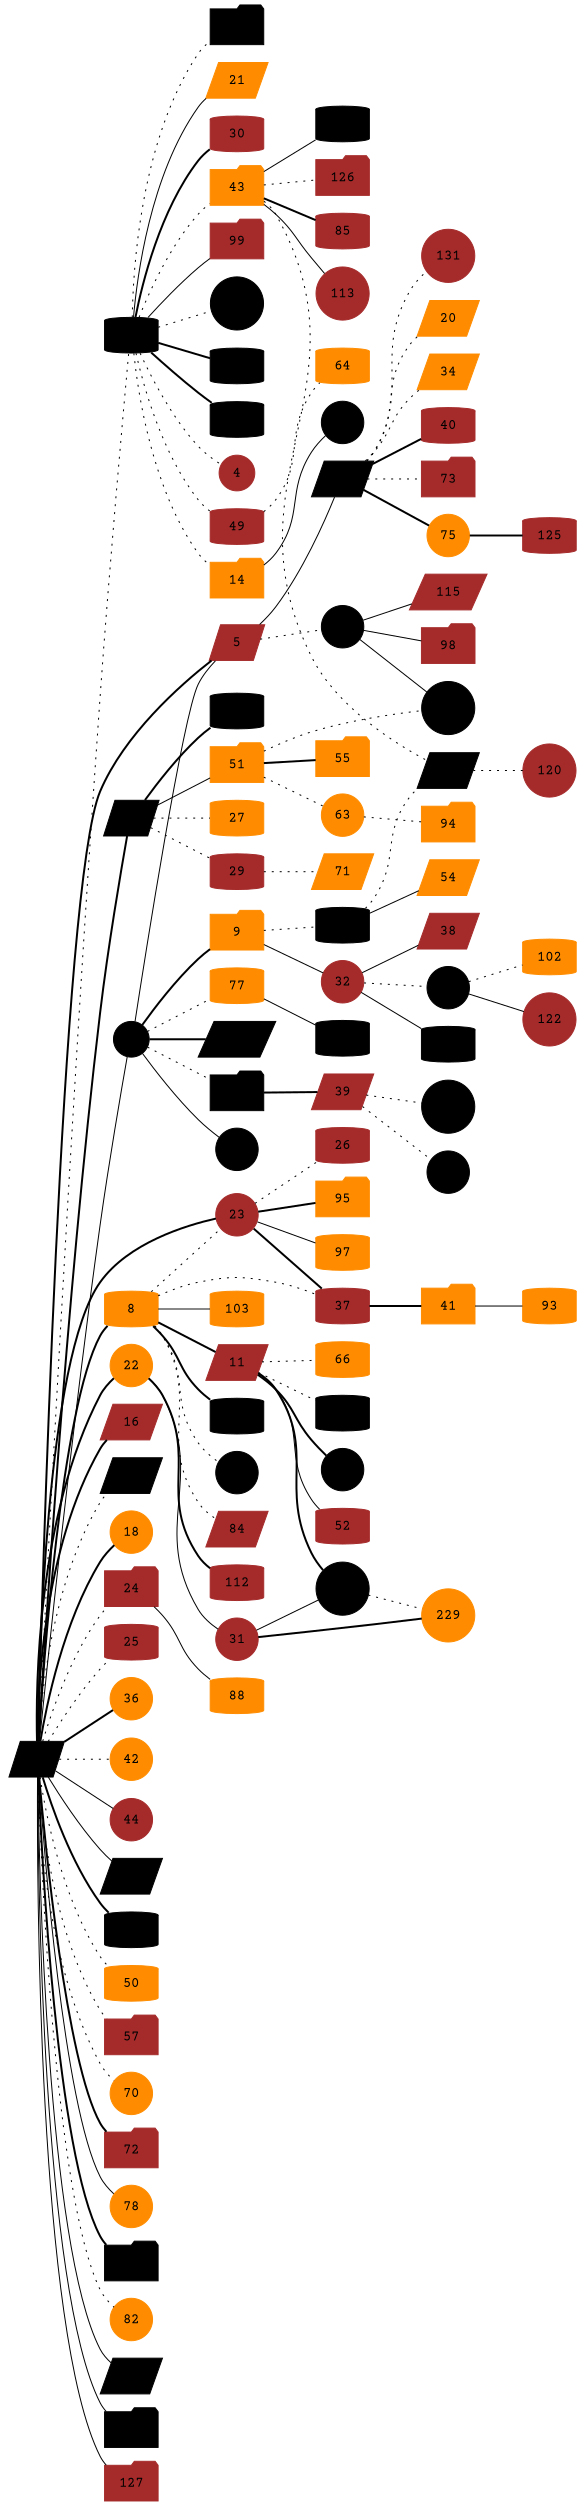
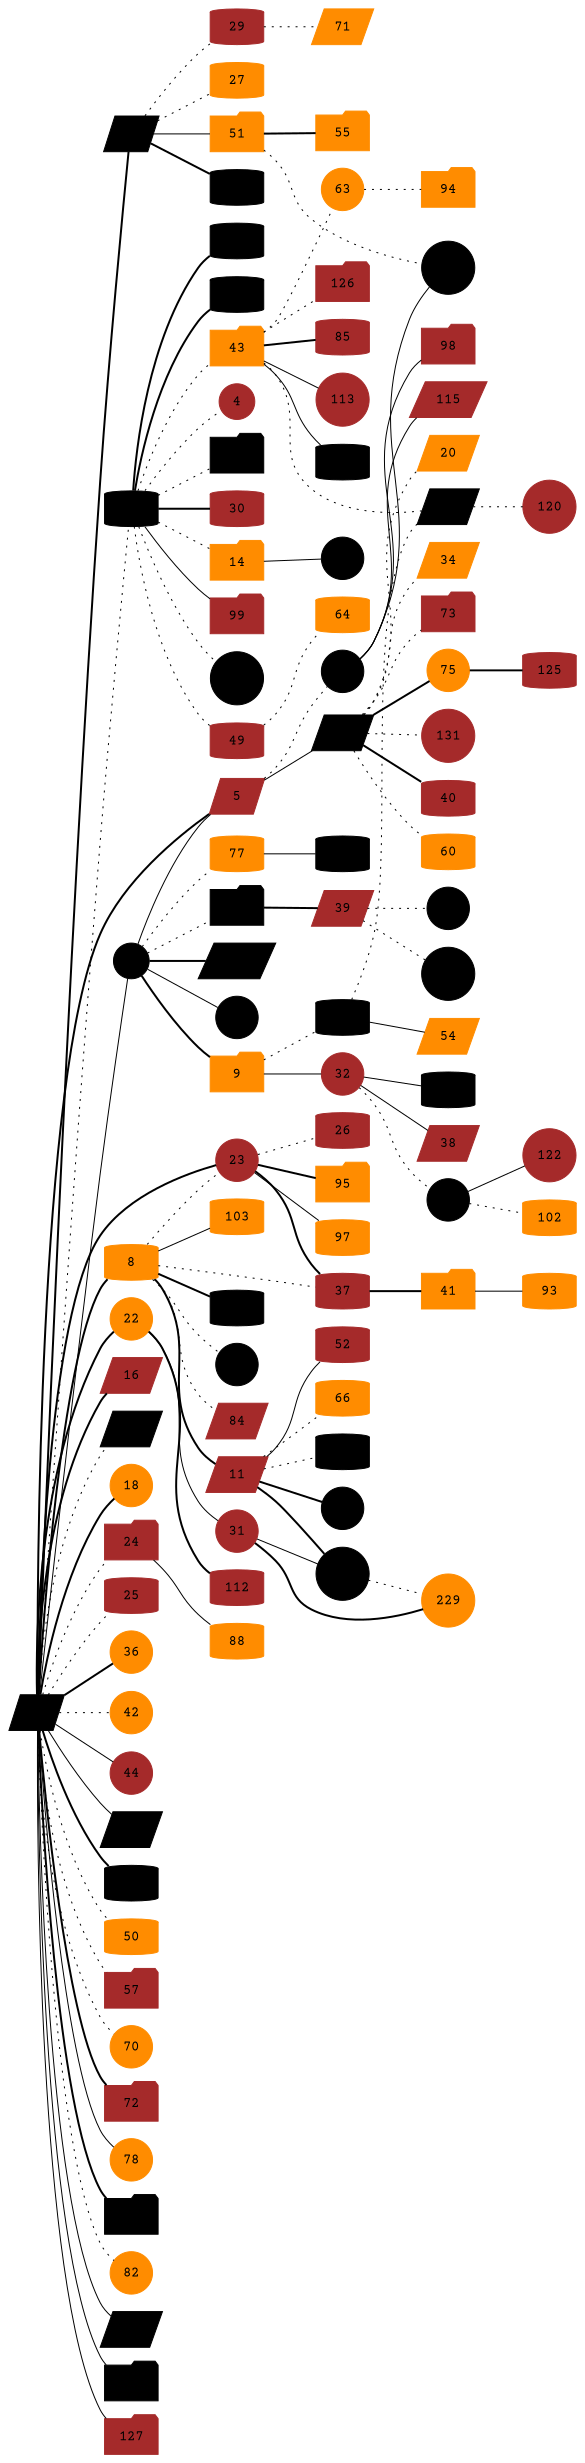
node "21": removed
edge "51" -- "63": now "43" -- "63"
node "60": added
